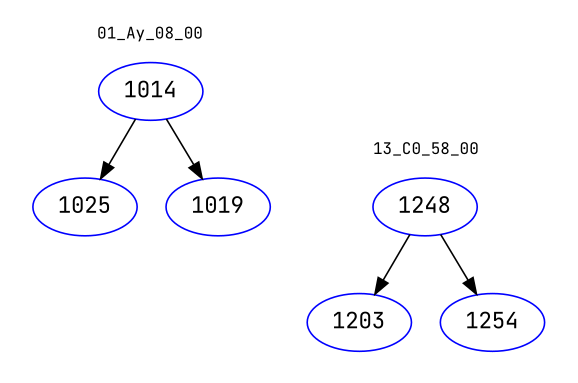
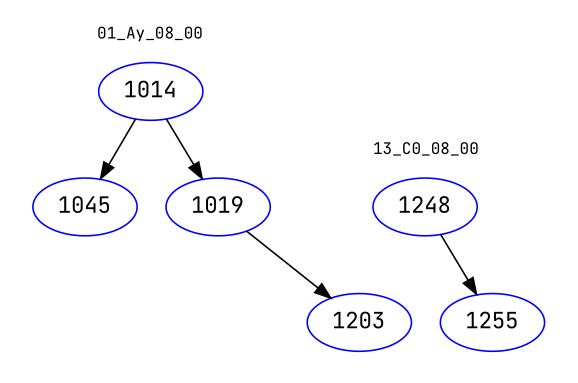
cluster "13_C0_58_00": label "13_C0_58_00" -> "13_C0_08_00"
node "1025": label "1025" -> "1045"
edge "1248" -> "1203": now "1019" -> "1203"
node "1254": label "1254" -> "1255"
